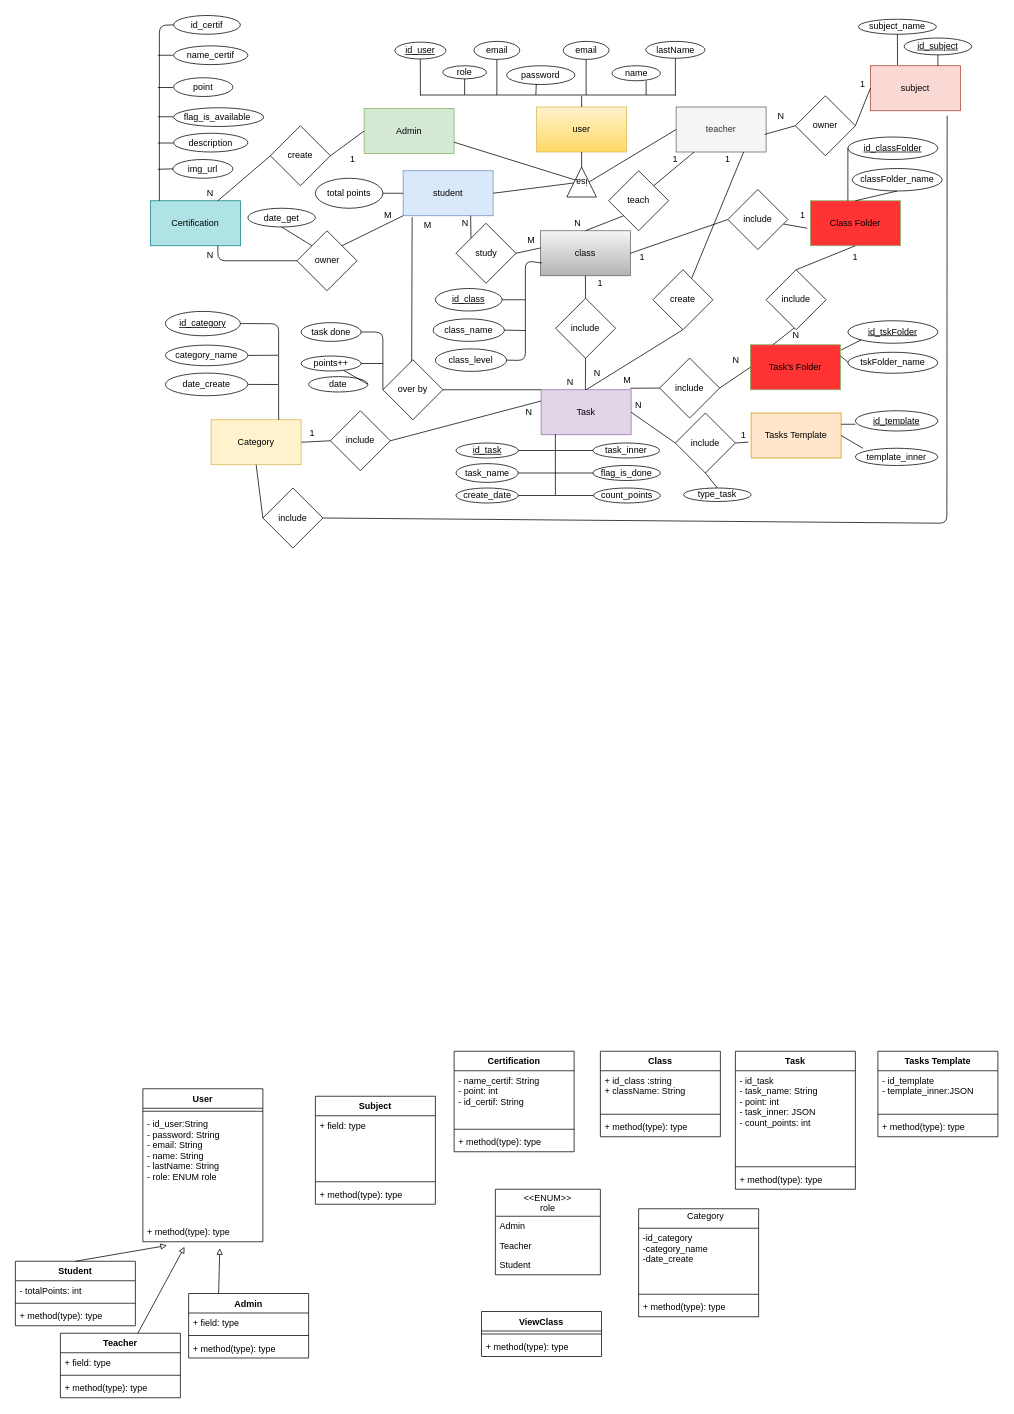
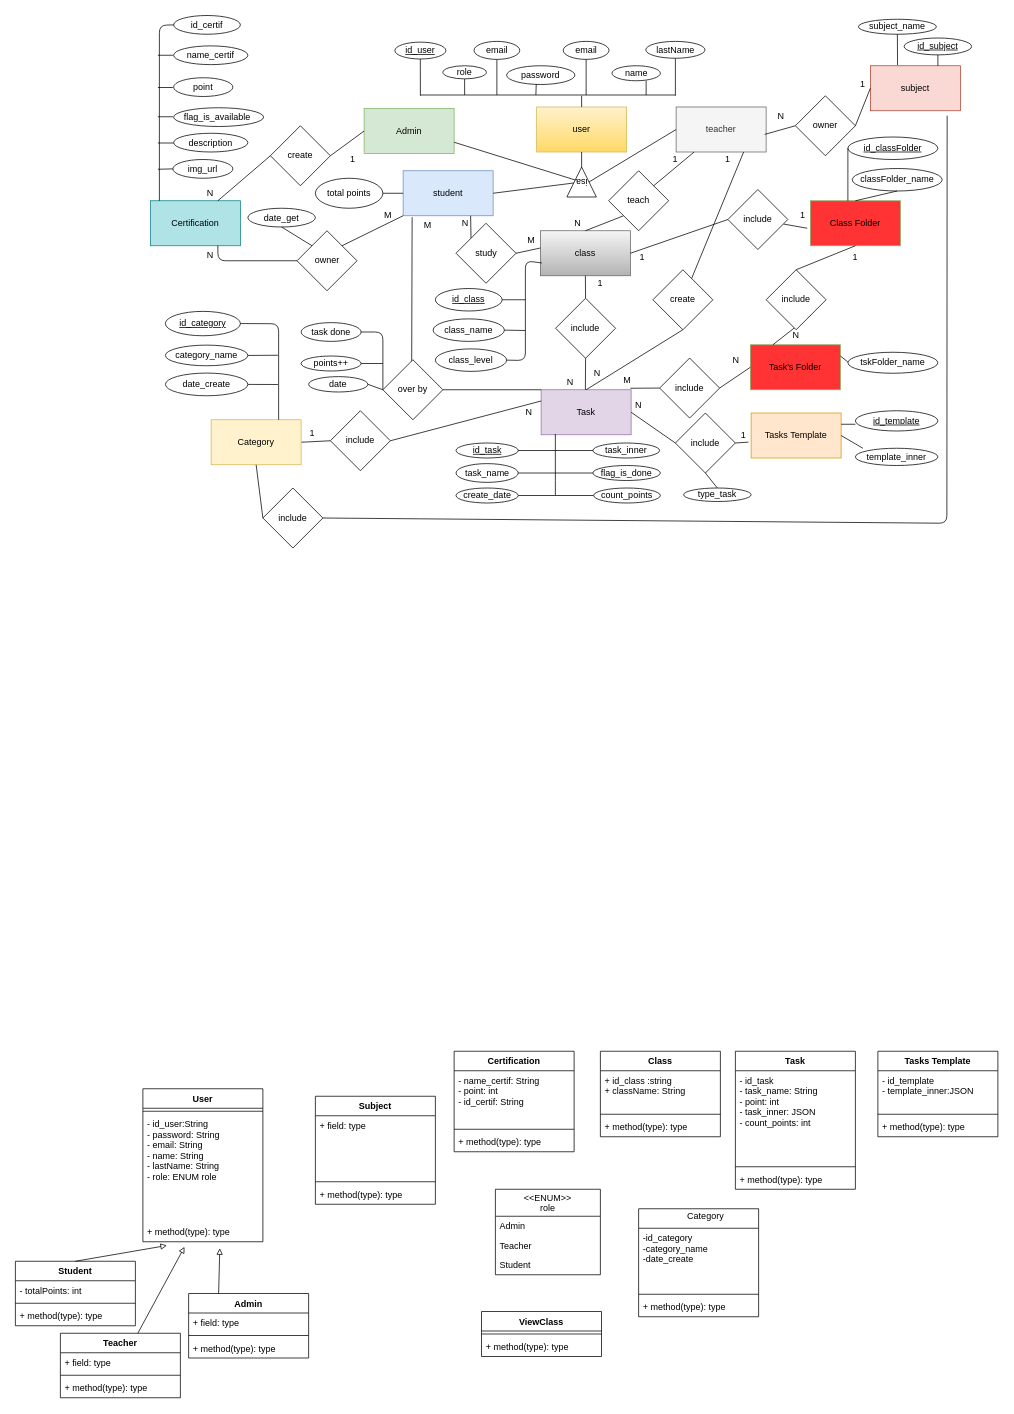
node "id_tskFolder": removed
edge "id_tskFolder" -- "Task's Folder": removed
edge "points++" -- "date": now "over by" -- "date"
